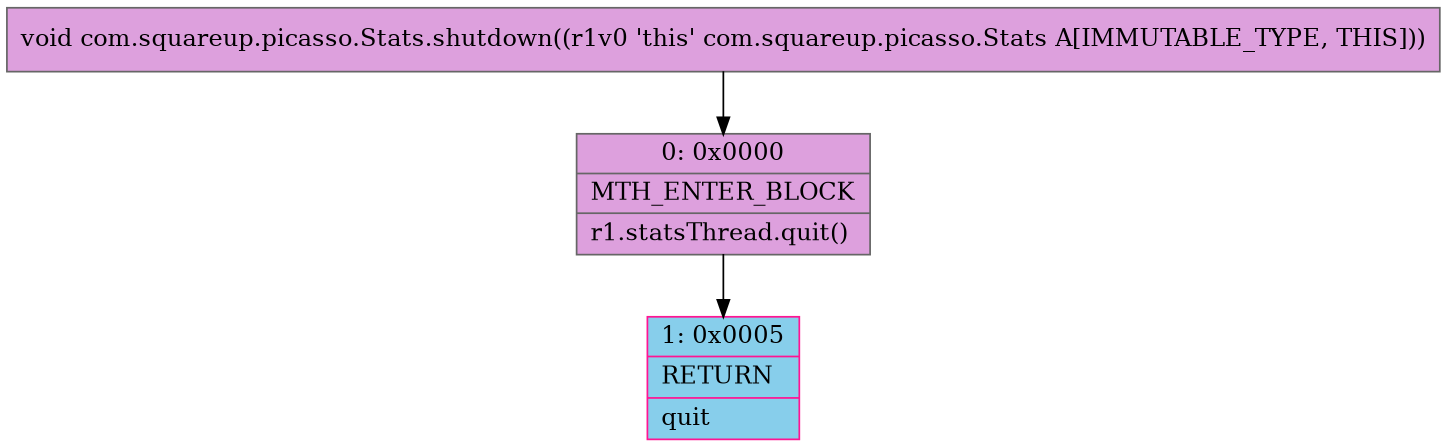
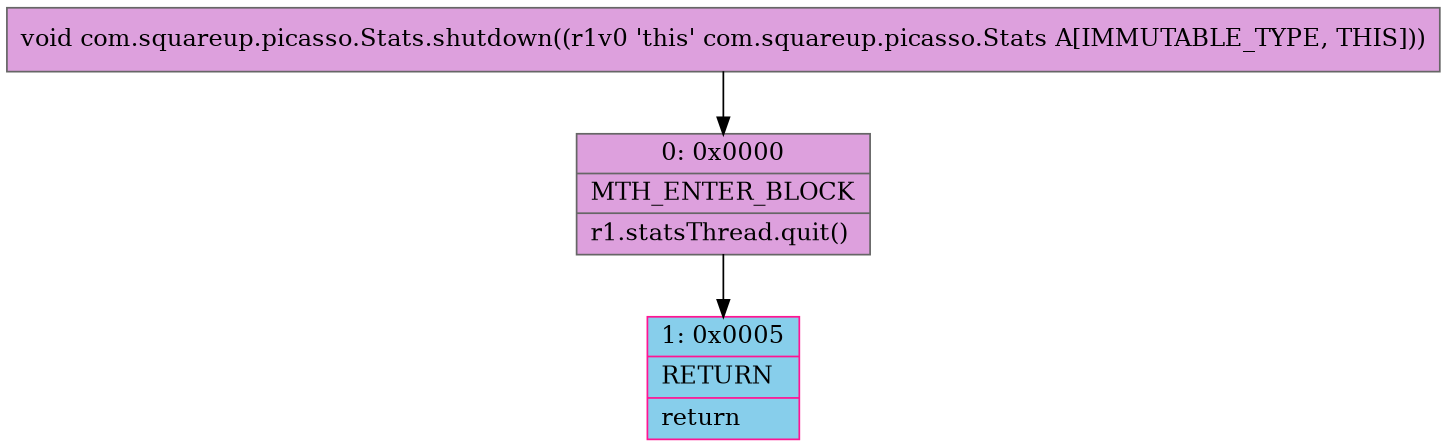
node "1: 0x0005": text "quit" -> "return"
